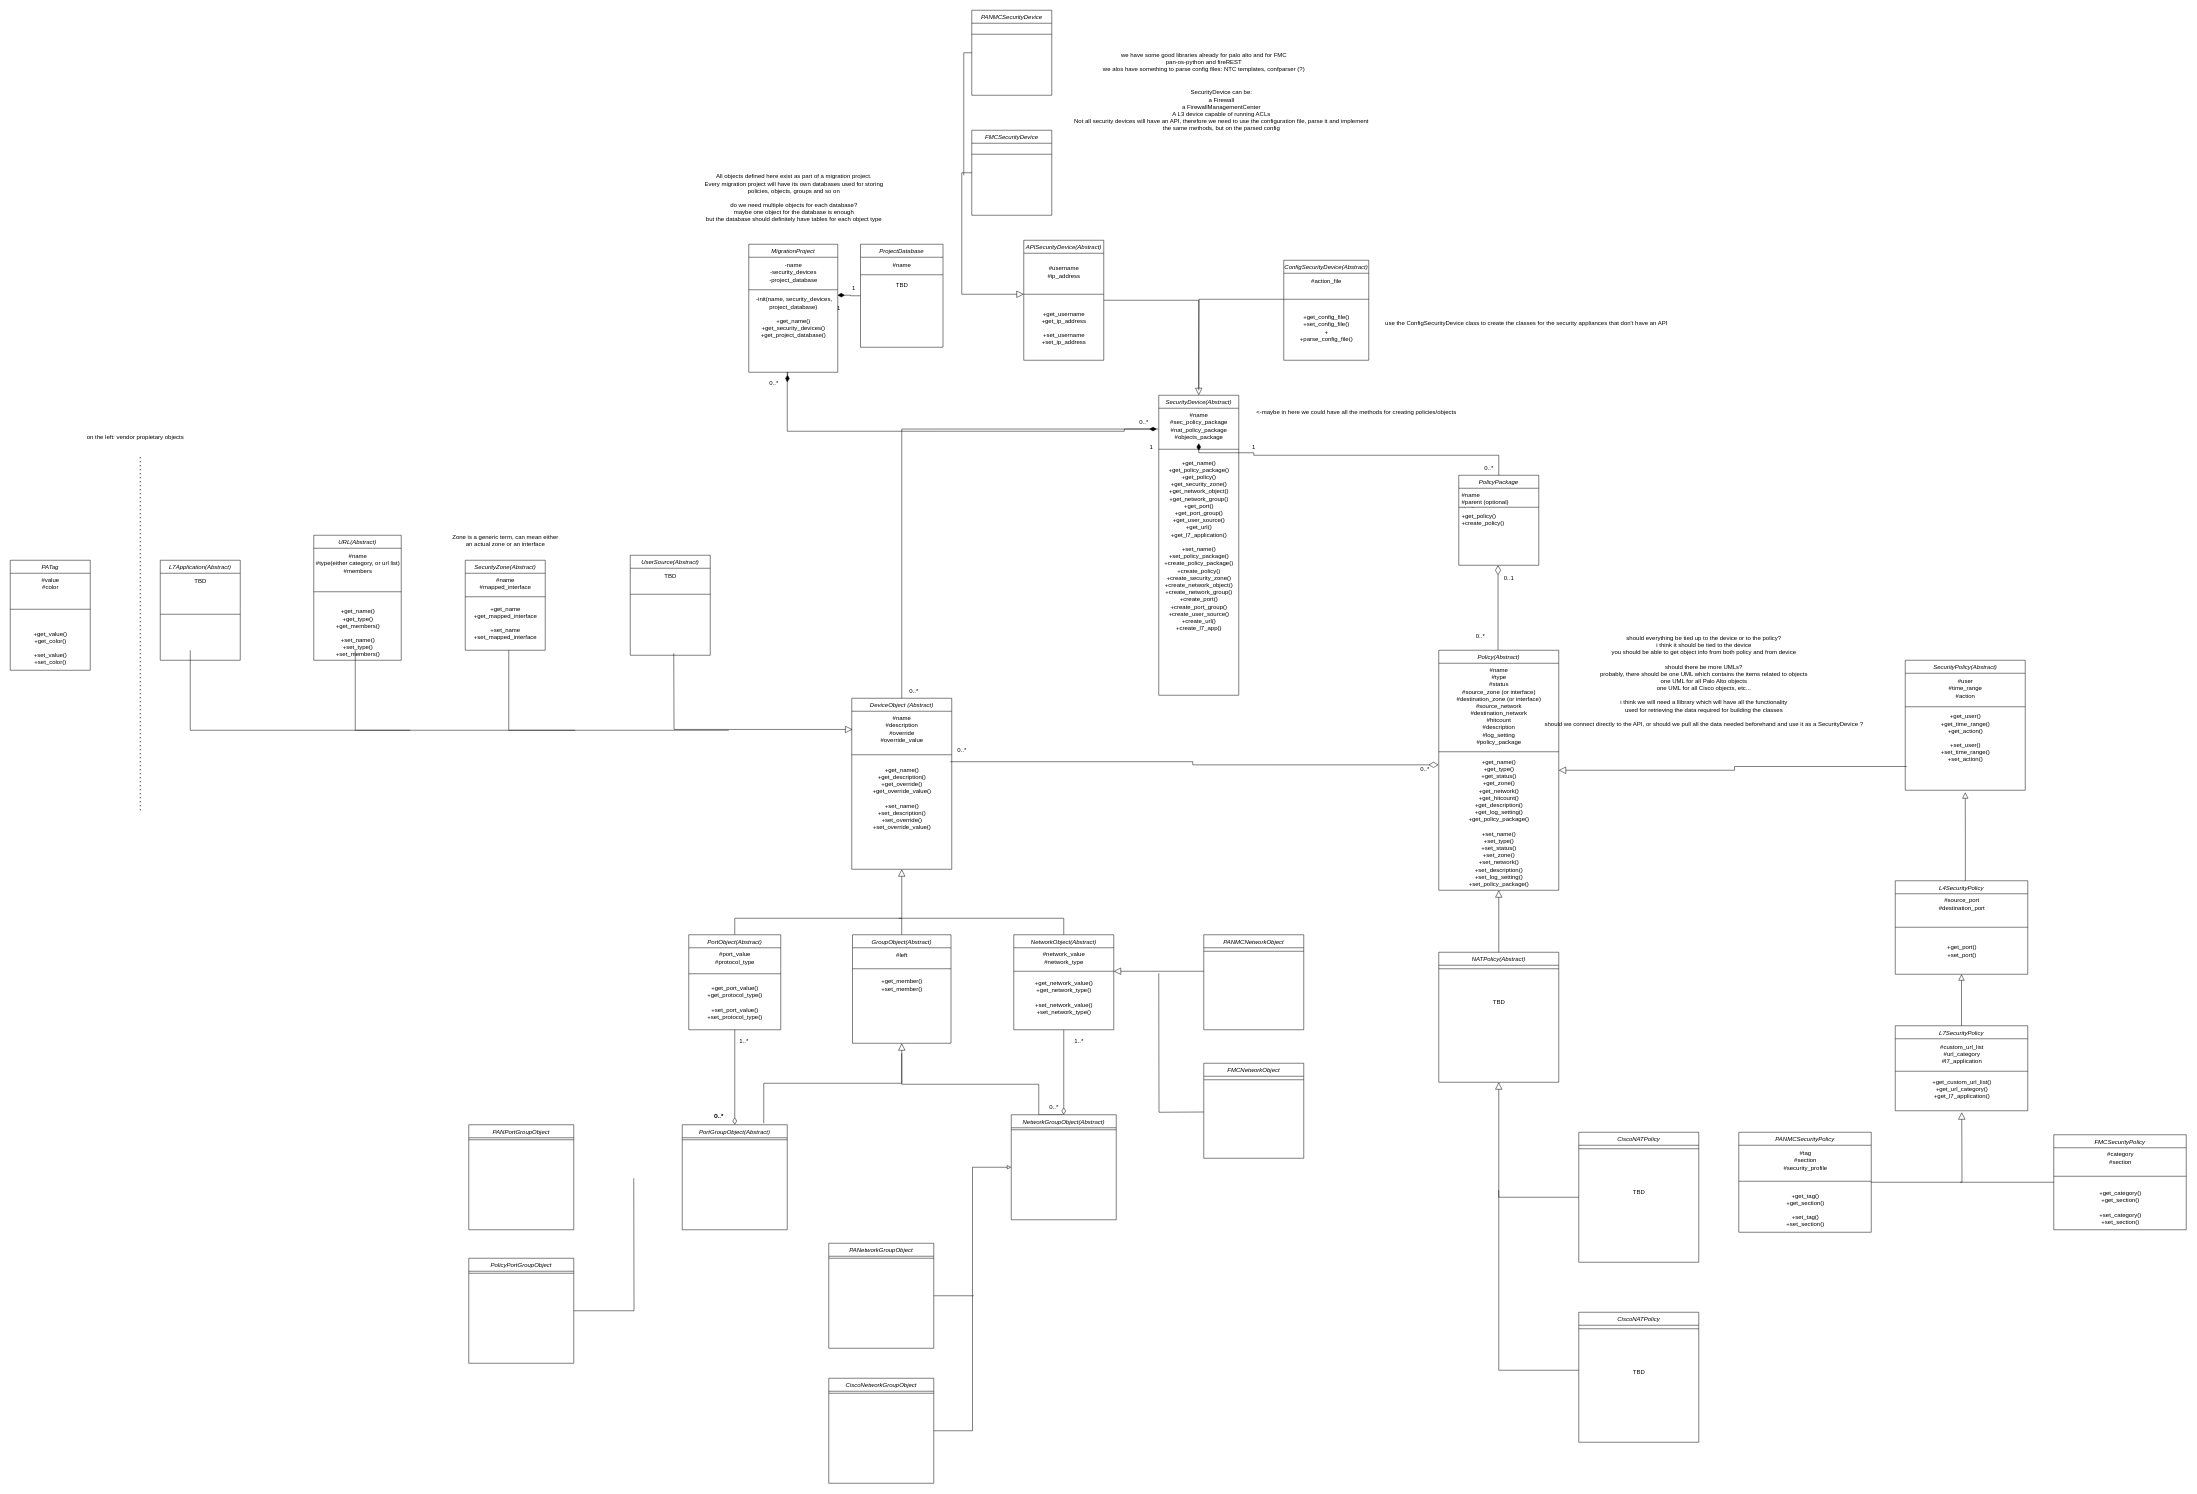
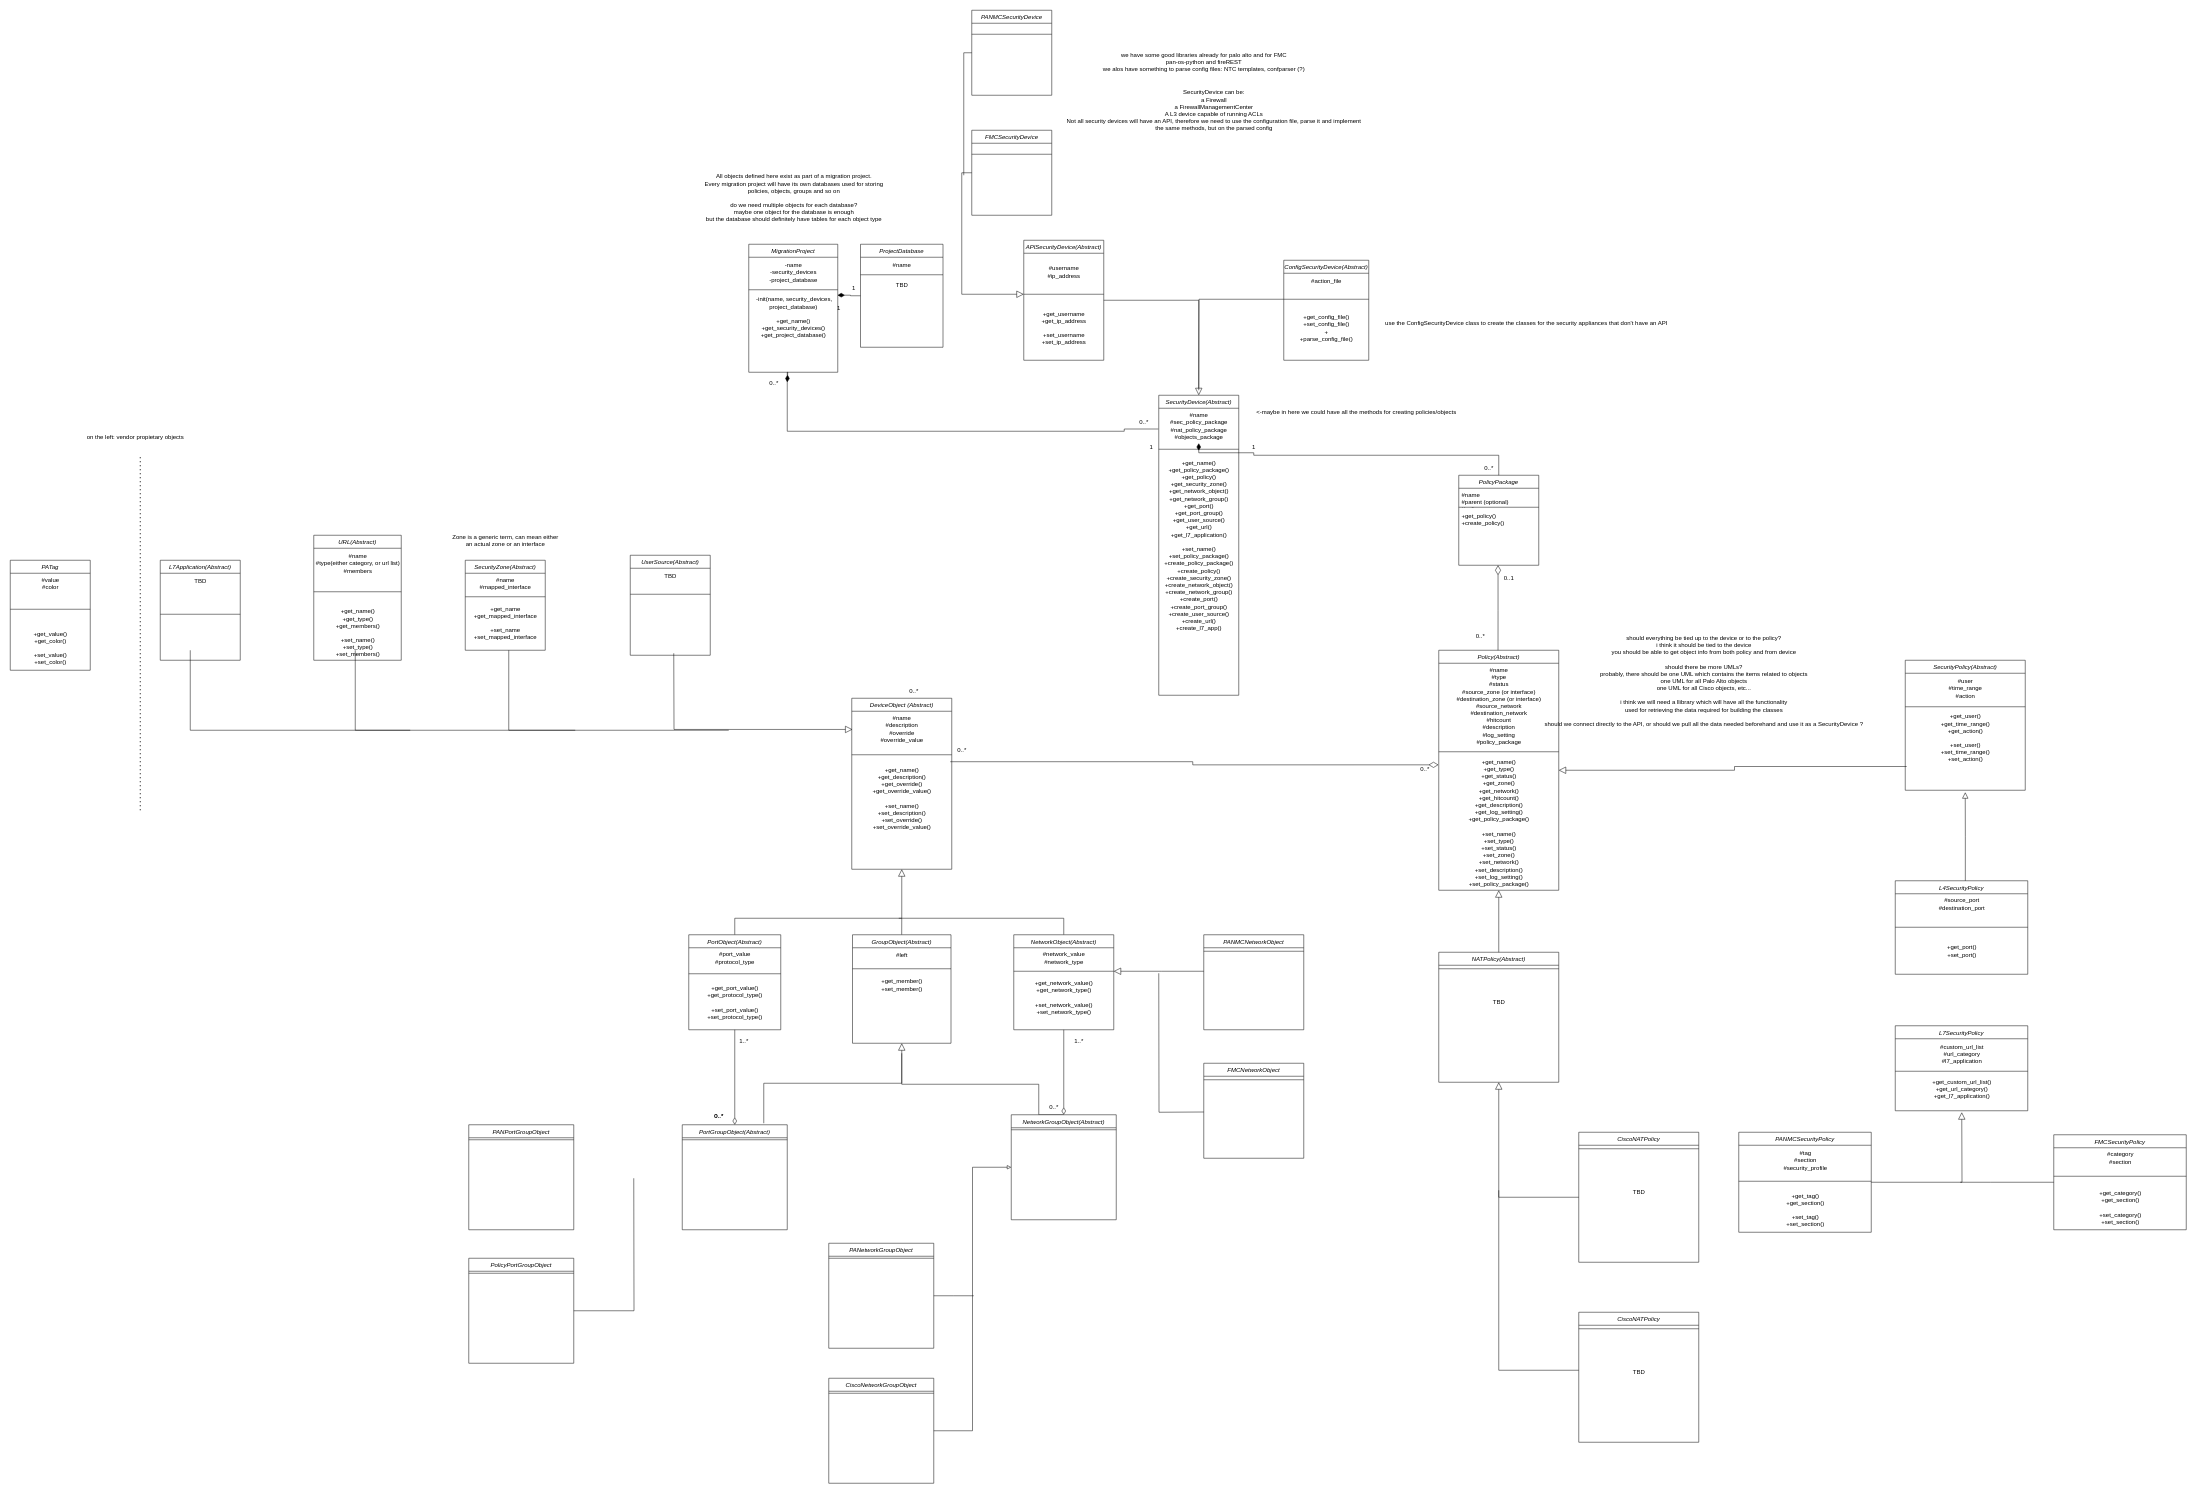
node "SecurityDevice can be: a Firewall a FirewallManagementCenter A L3 device capable of running ACLs Not all security devices will have an API, therefore we need to use the configuration file, parse it and implement the same methods, but on the parsed config": moved (1221, 110) -> (1214, 110)
edge "DeviceObject (Abstract)" -> "#name #sec_policy_package #nat_policy_package #objects_package": removed
edge "L7SecurityPolicy" -> "L4SecurityPolicy": removed
